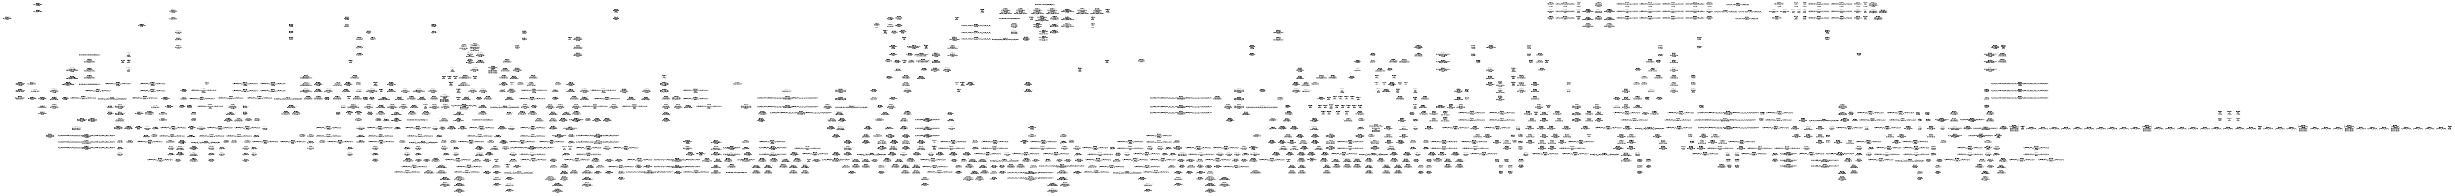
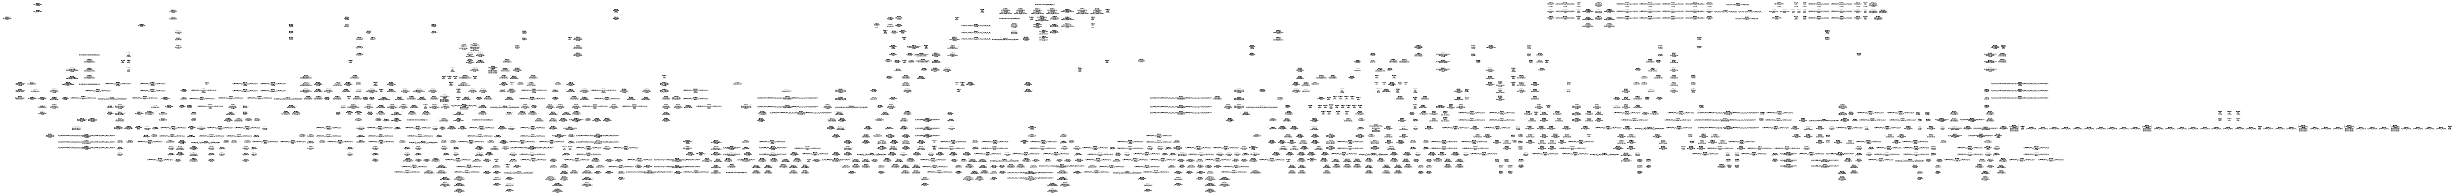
node "CE0x511ce20": added
